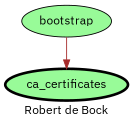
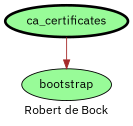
edge "bootstrap" -> "ca_certificates": reversed
